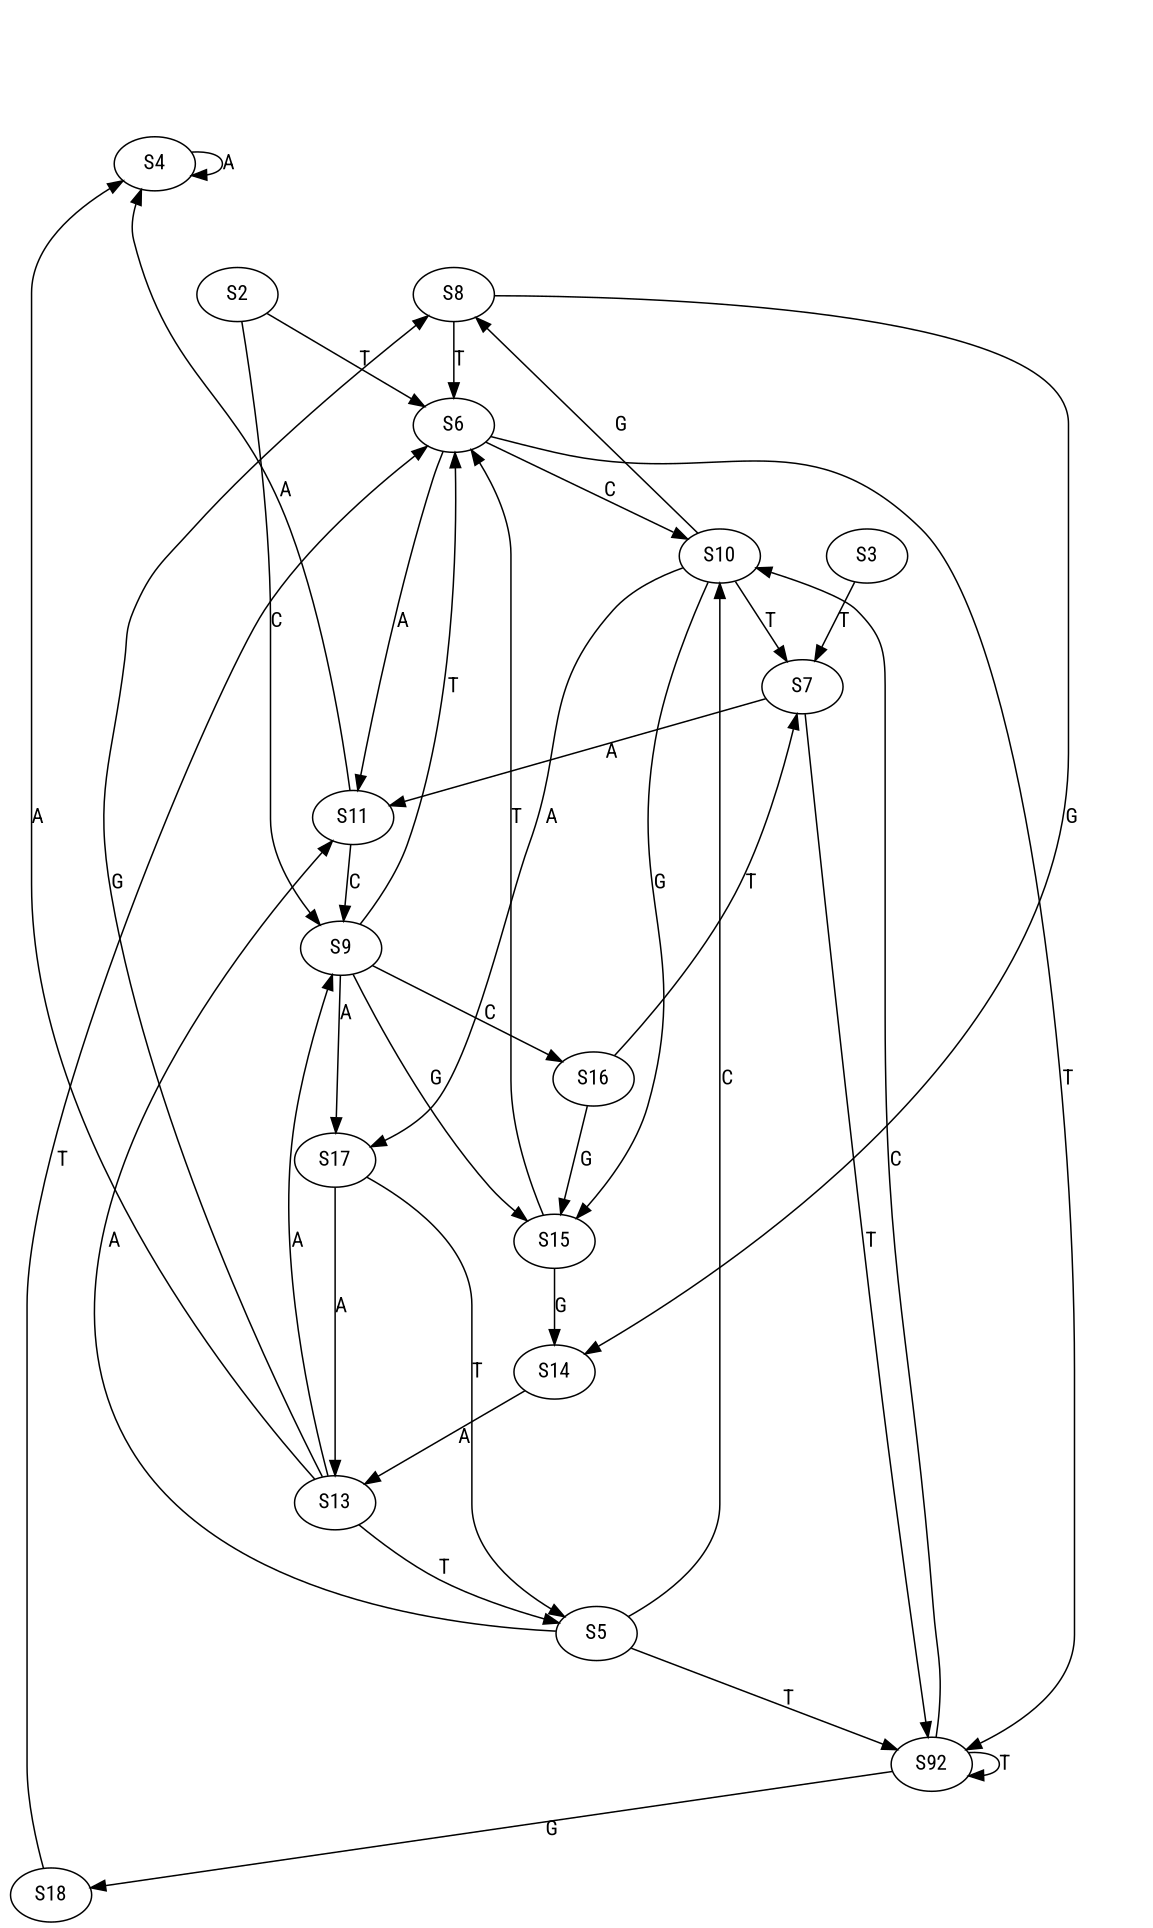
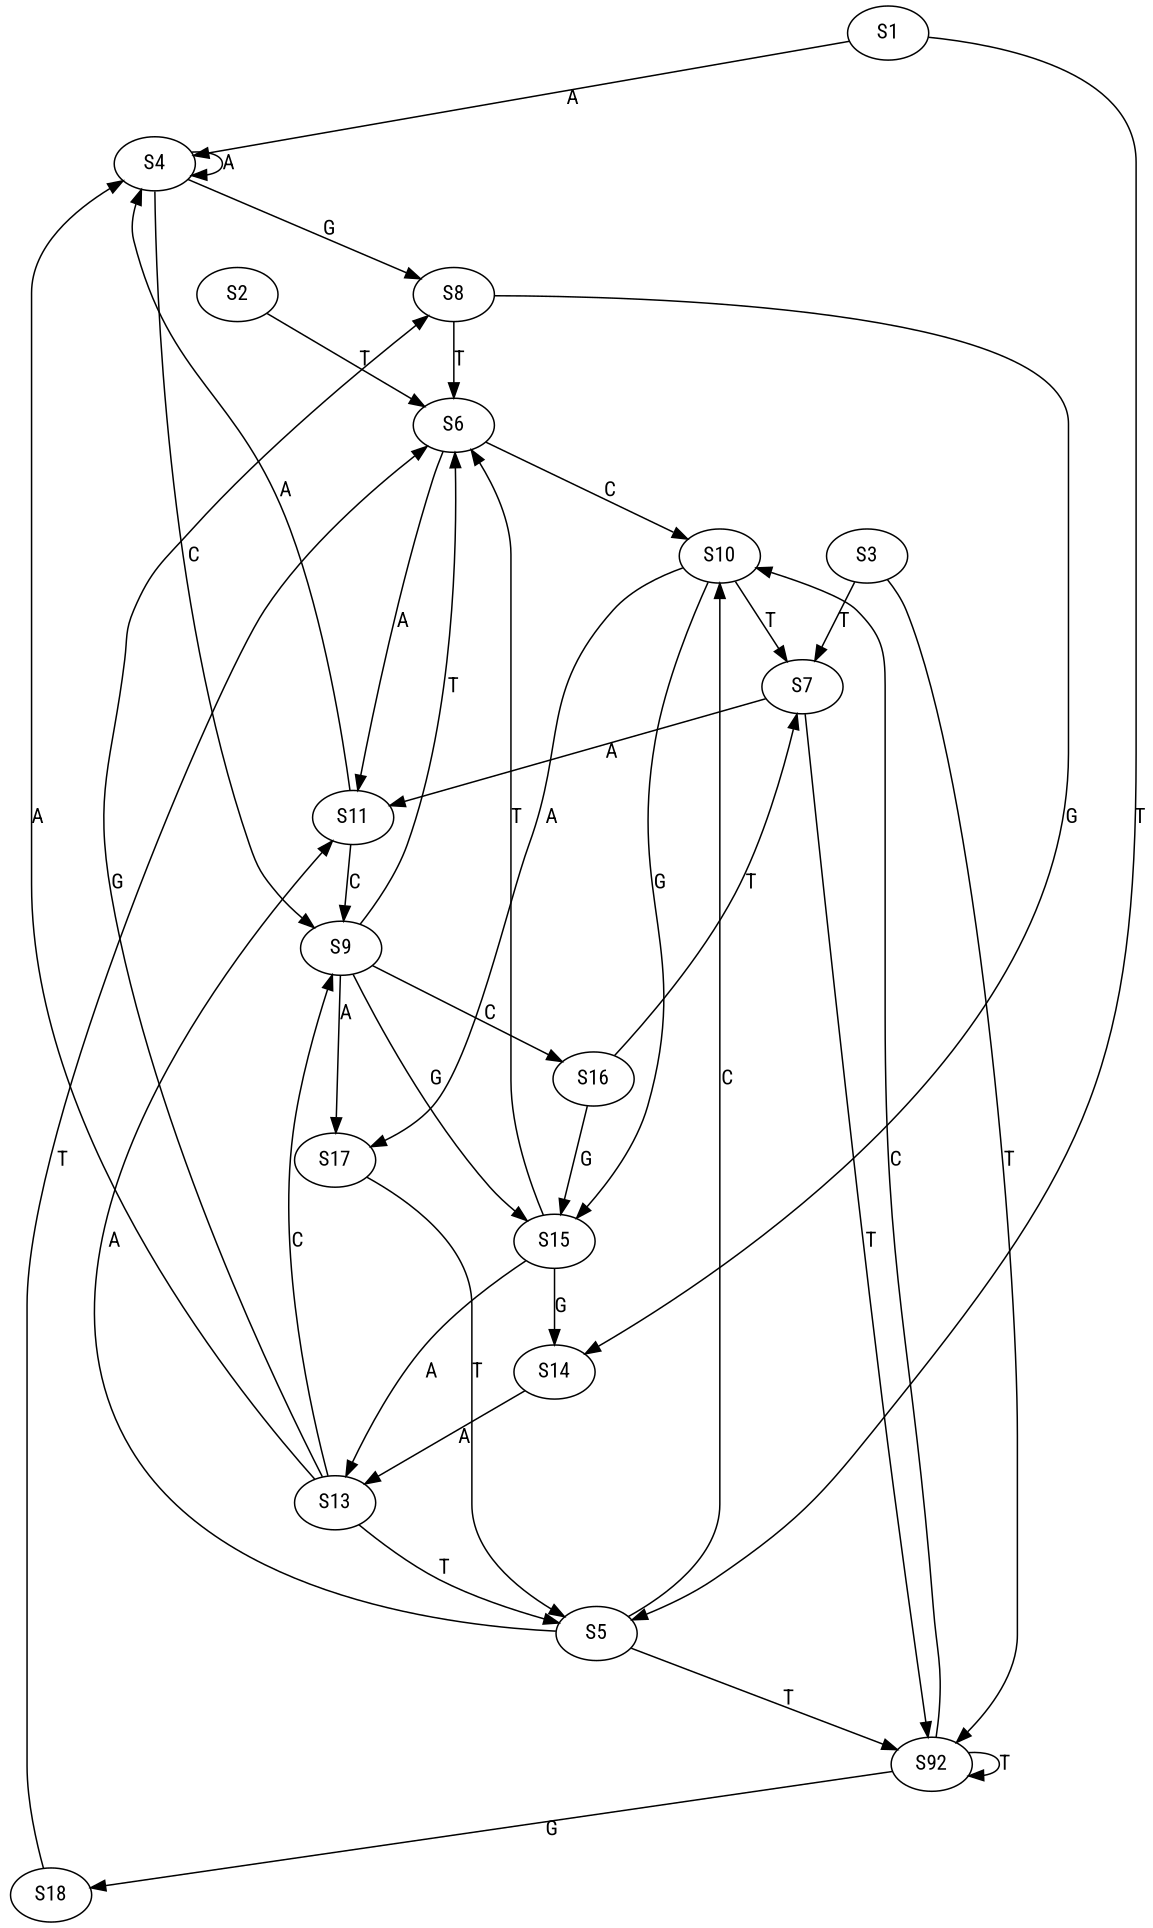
node "S1": added
edge "S10" -> "S8": now "S4" -> "S8"
edge "S2" -> "S9": now "S4" -> "S9"
edge "S6" -> "S92": now "S3" -> "S92"
edge "S13" -> "S9": label "A" -> "C"
edge "S17" -> "S13": now "S15" -> "S13"
